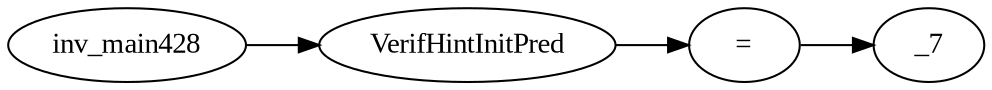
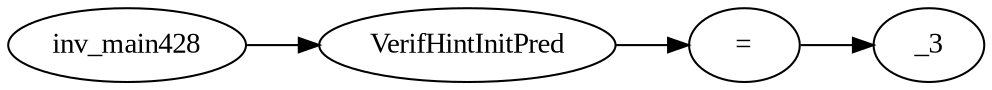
node "_7": label "_7" -> "_3"
